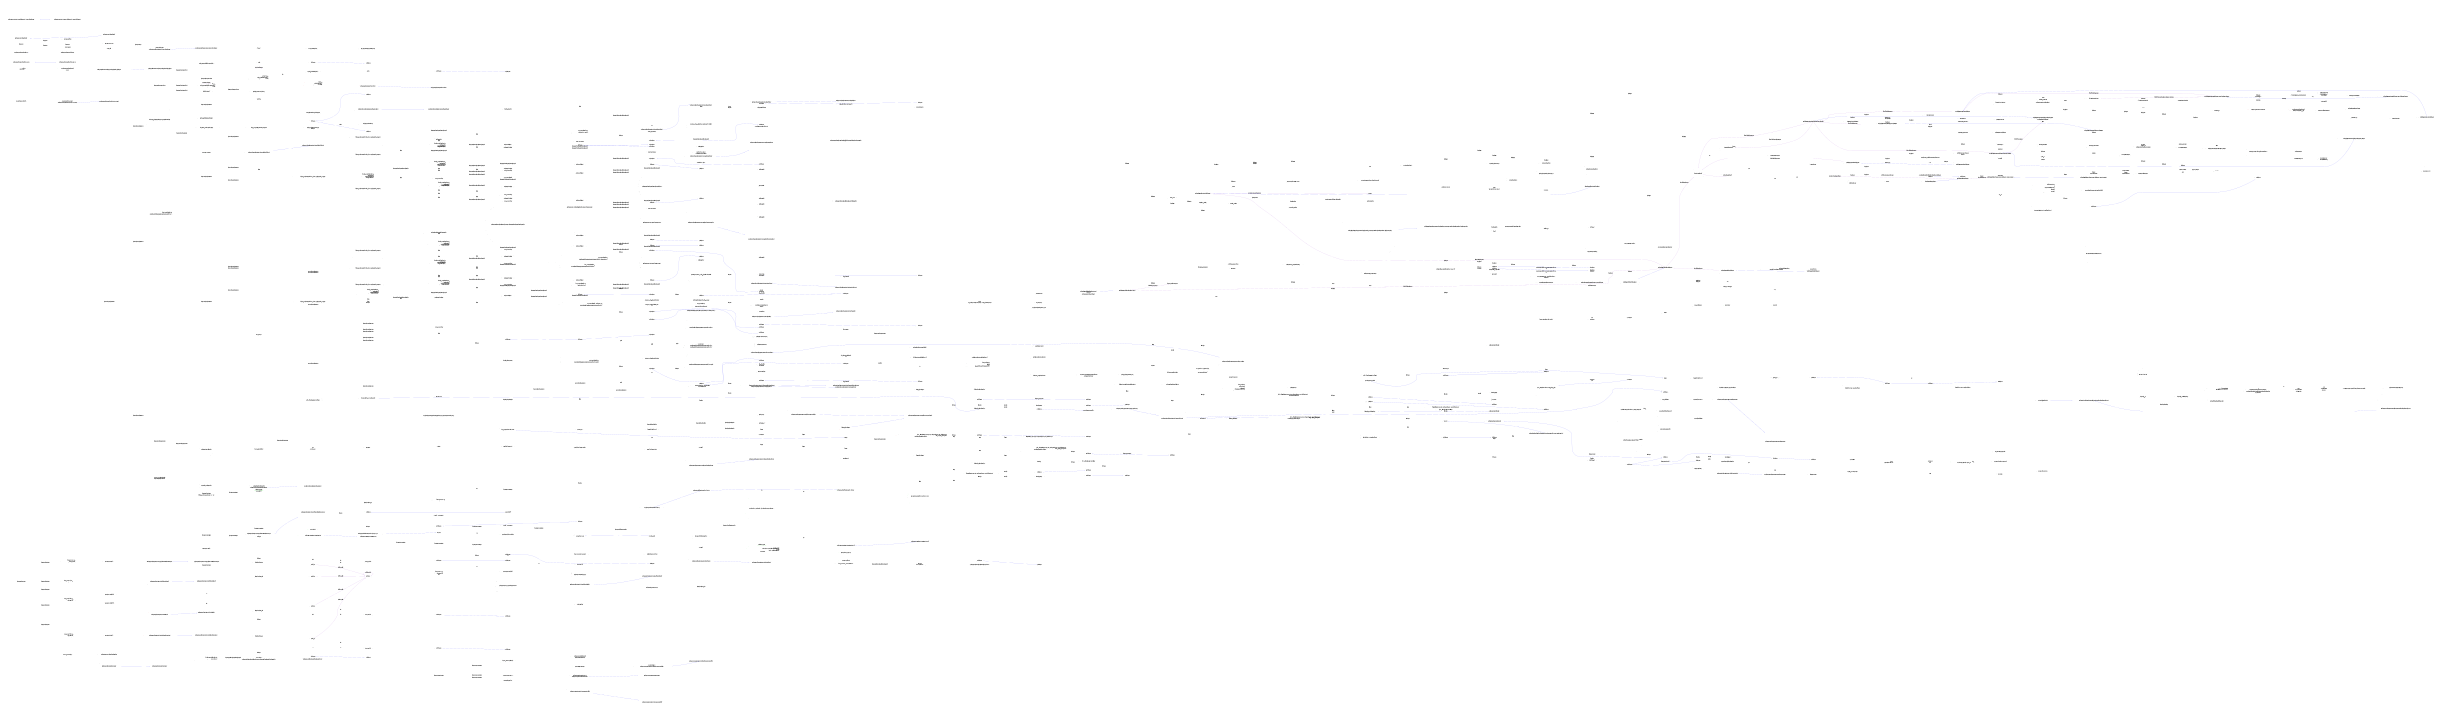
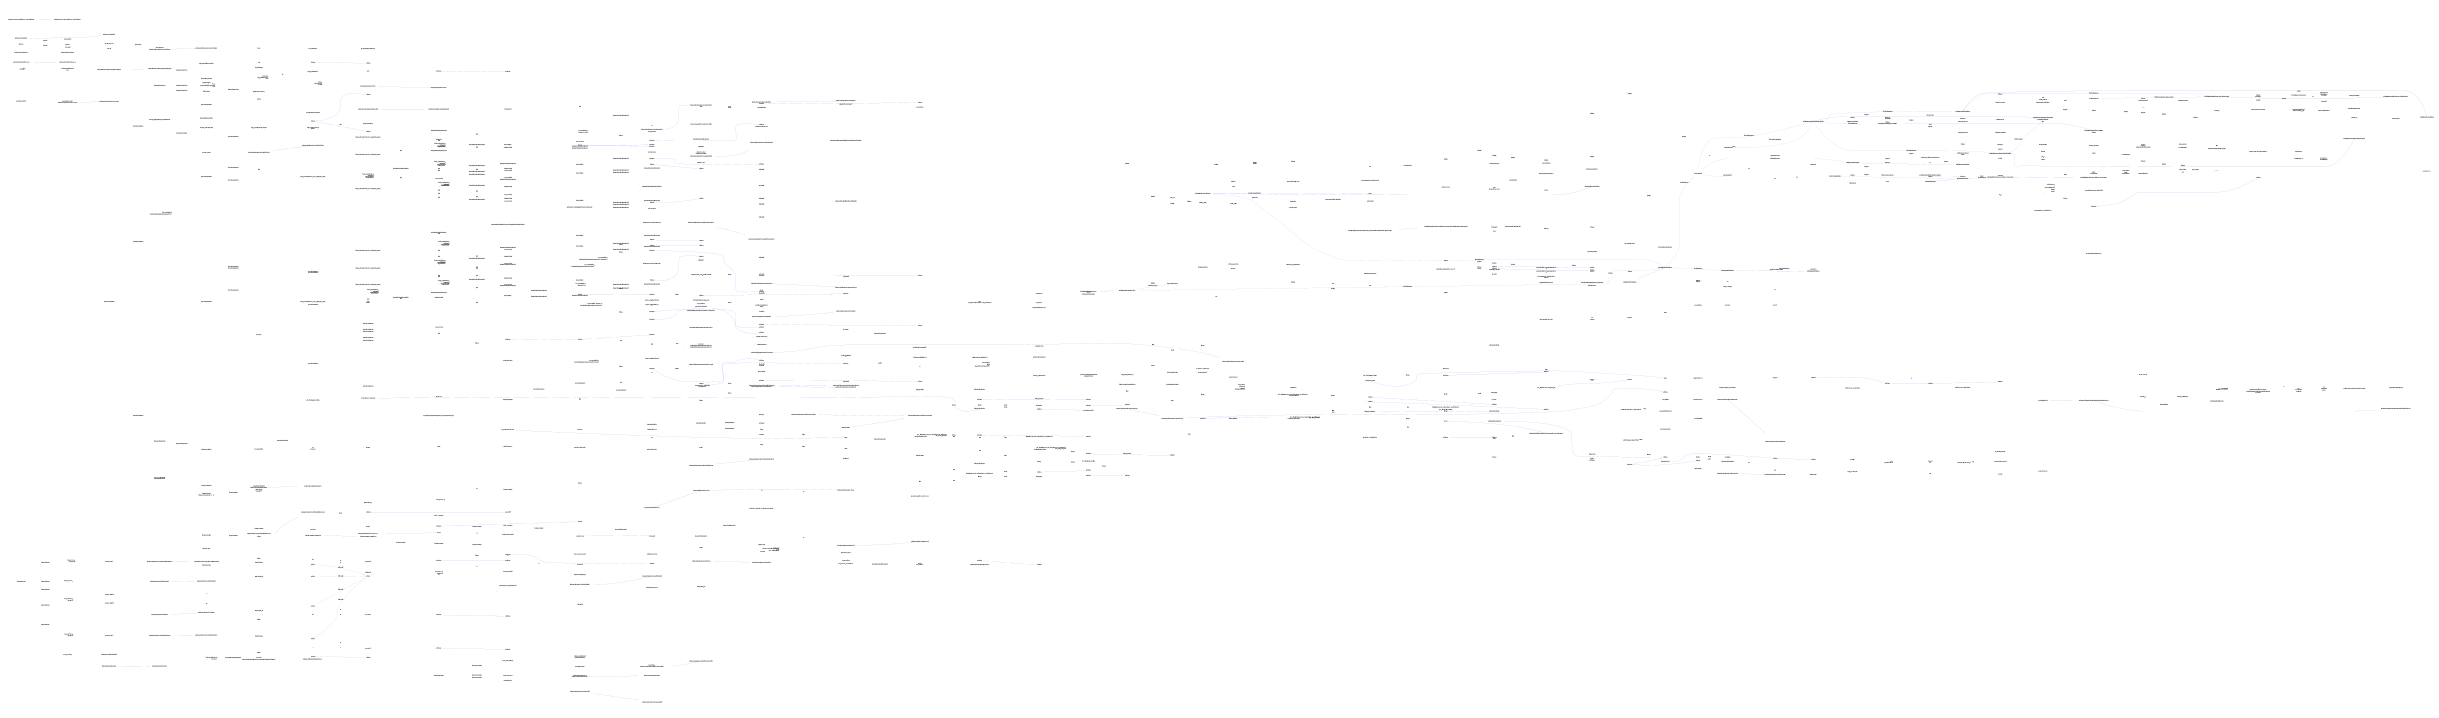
edge "Nancy.NancyEngine" -> "this.requestTracing = requestTracing": removed, label "Nancy.NancyEngine"
